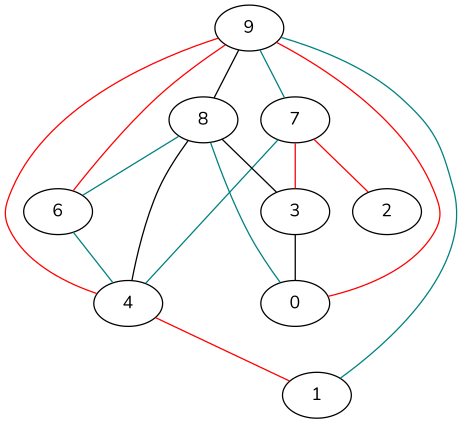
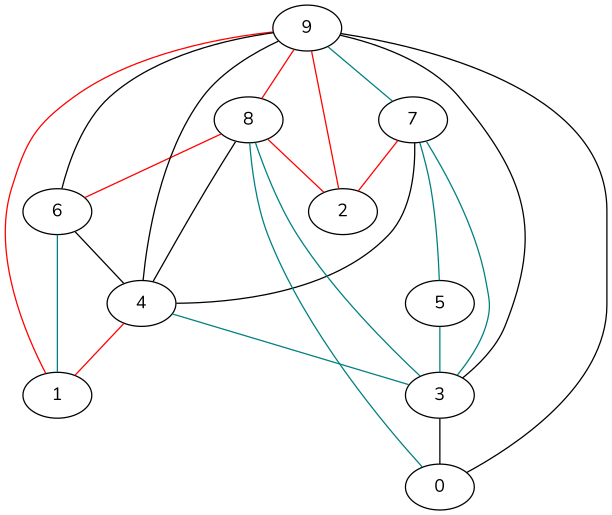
edge "9" -- "8": color black -> red
edge "9" -- "6": color red -> black
edge "9" -- "2": added
edge "9" -- "4": color red -> black
edge "8" -- "3": color black -> teal
edge "8" -- "6": color teal -> red
edge "7" -- "3": color red -> teal
edge "8" -- "2": added
edge "9" -- "0": color red -> black
edge "9" -- "3": added
edge "9" -- "1": color teal -> red
edge "7" -- "4": color teal -> black
edge "6" -- "4": color teal -> black
edge "6" -- "1": added
node "5": added
edge "4" -- "3": added
